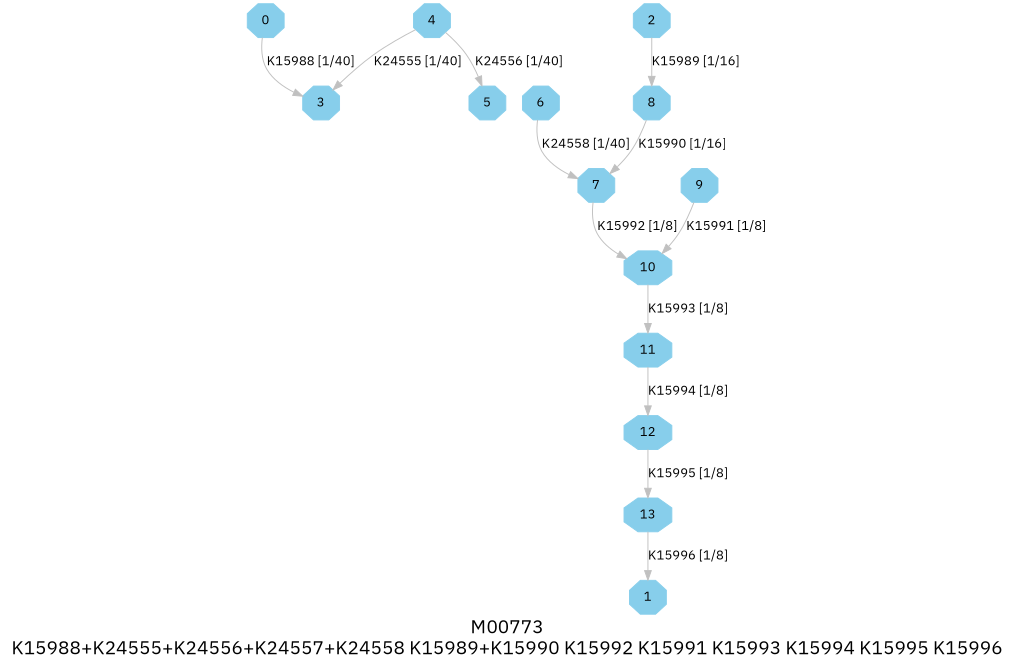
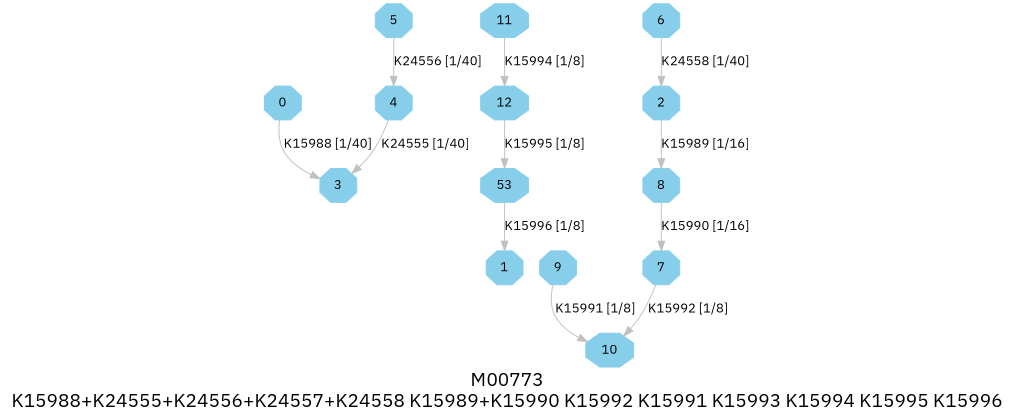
edge "4" -> "5": reversed
edge "6" -> "7": now "6" -> "2"
edge "10" -> "11": removed, label "K15993 [1/8]"
node "13": label "13" -> "53"
